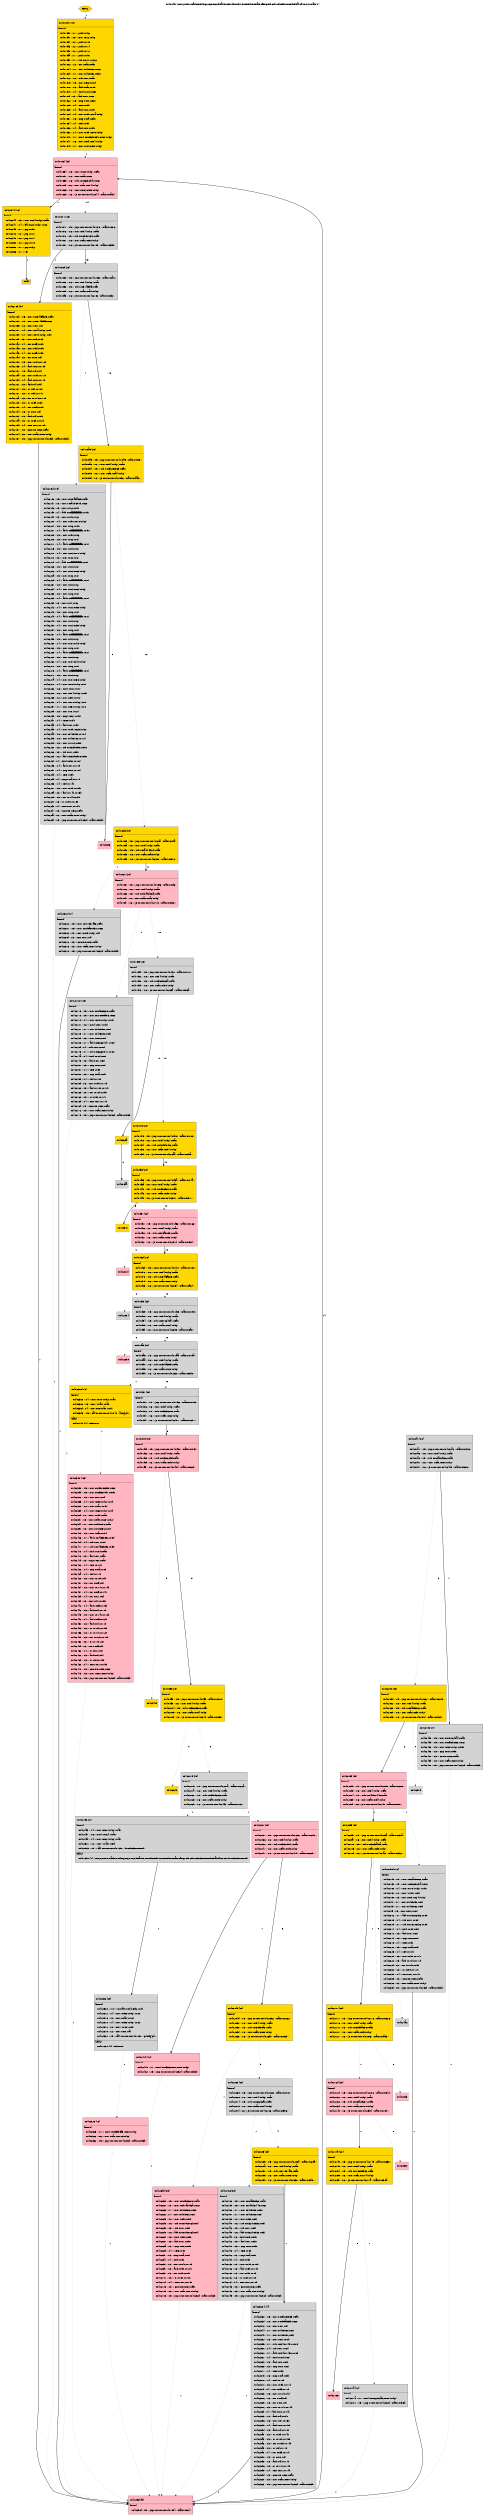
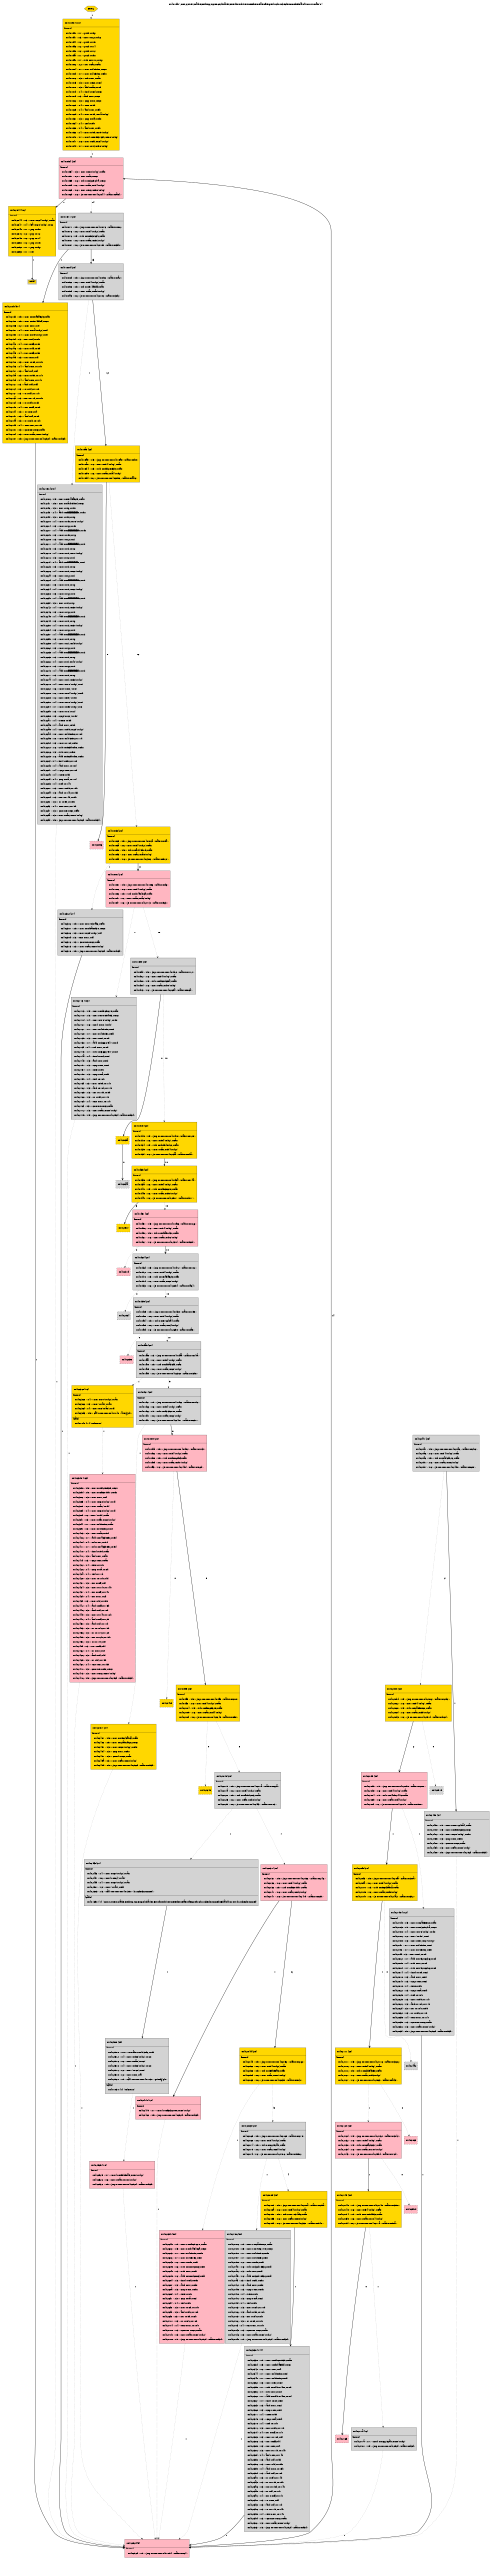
node "0x401f6d [28]": fillcolor gold -> lightgrey
node "0x402487 [27]": added
